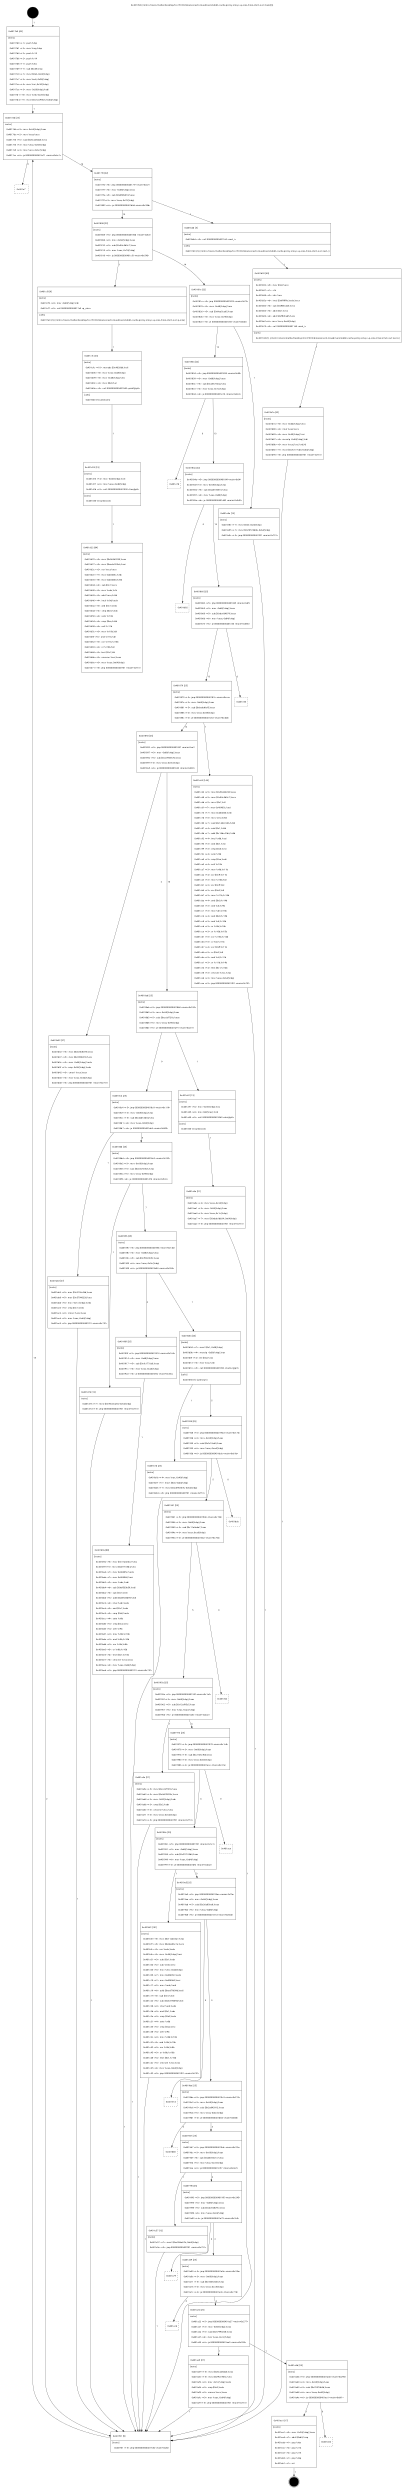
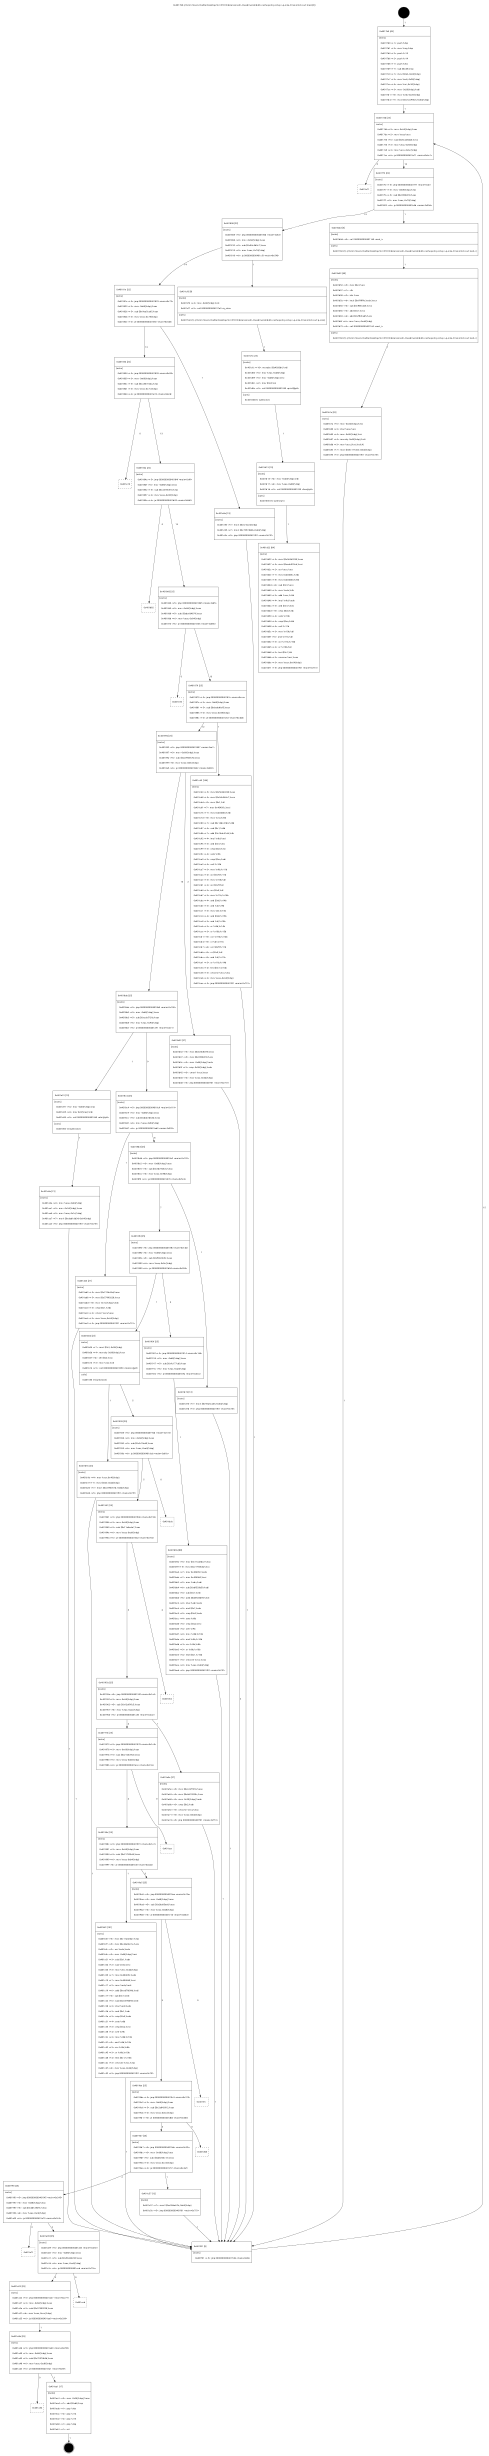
node "0x401ae9 [27]": removed
